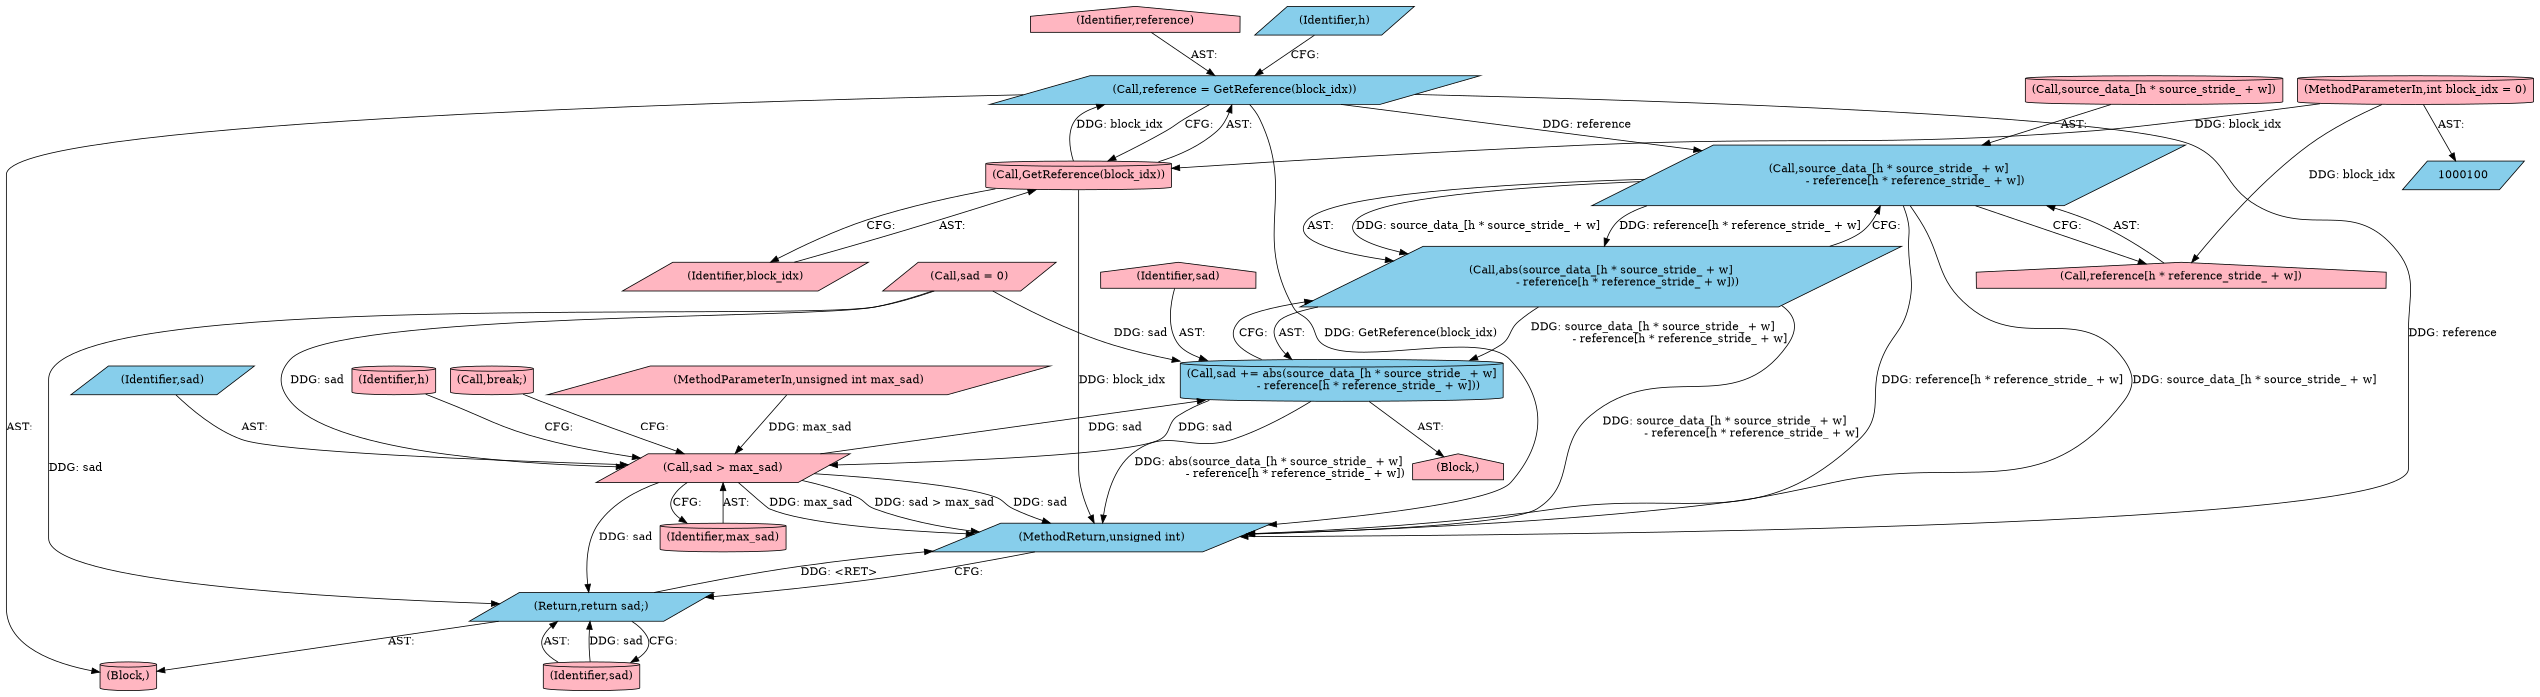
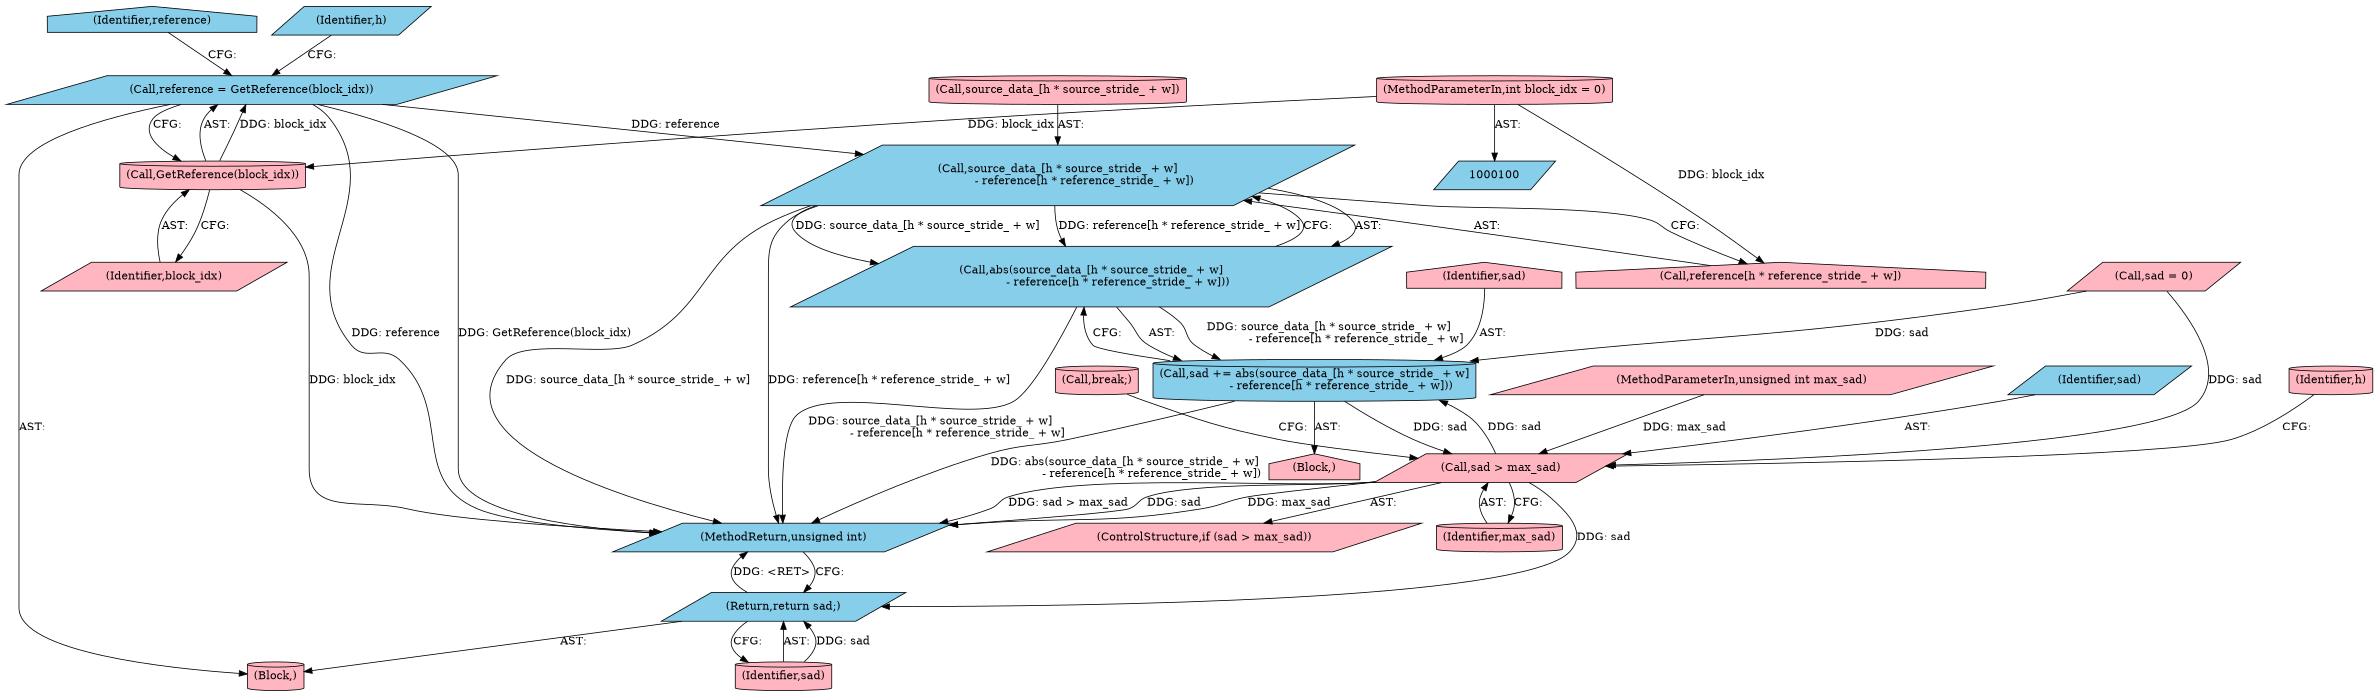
node "(Identifier,reference)": fillcolor lightpink -> skyblue
edge "(Identifier,reference)" -> "(Call,reference = GetReference(block_idx))": label "AST: " -> "CFG: "
edge "(Call,sad = 0)" -> "(Return,return sad;)": removed, label "DDG: sad"
node "(ControlStructure,if (sad > max_sad))": added
